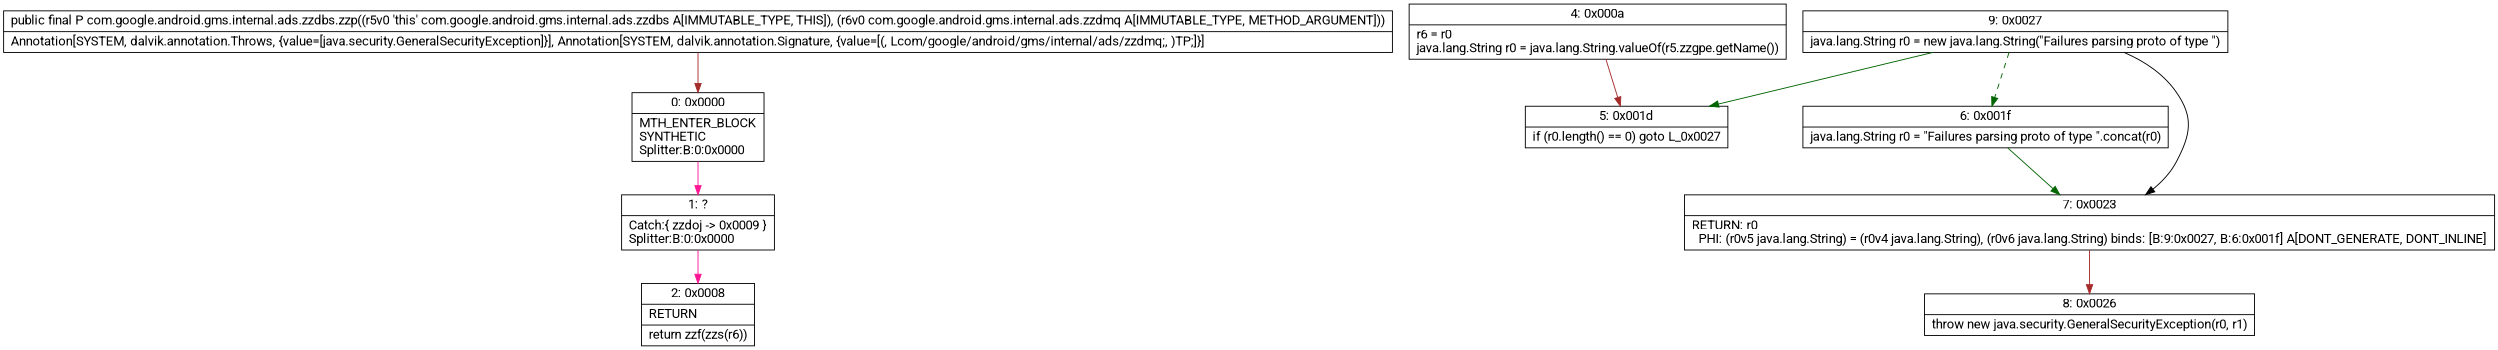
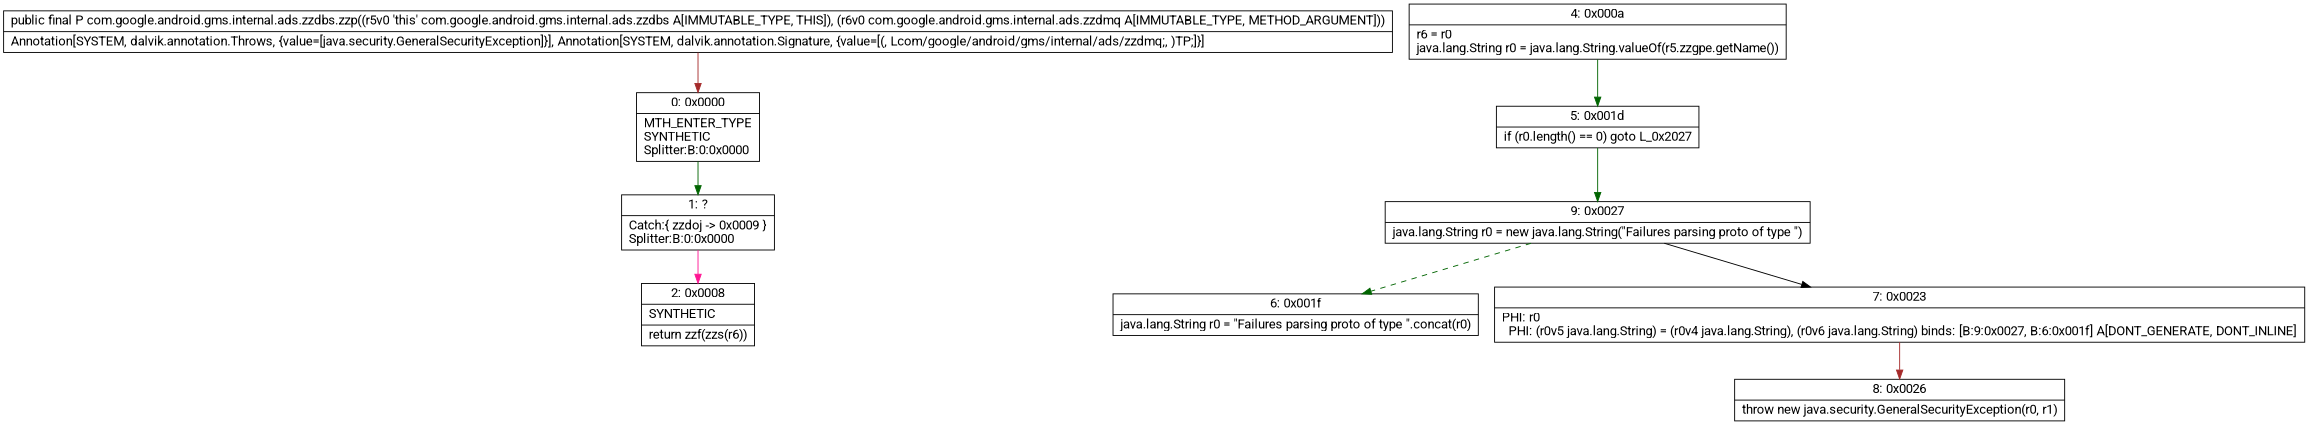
edge "4: 0x000a" -> "5: 0x001d": color brown -> darkgreen
edge "9: 0x0027" -> "5: 0x001d": reversed
node "0: 0x0000": text "MTH_ENTER_BLOCK" -> "MTH_ENTER_TYPE"
node "5: 0x001d": text "if (r0.length() == 0) goto L_0x0027" -> "if (r0.length() == 0) goto L_0x2027"
edge "6: 0x001f" -> "7: 0x0023": removed
edge "0: 0x0000" -> "1: ?": color deeppink -> darkgreen
node "7: 0x0023": text "RETURN: r0" -> "PHI: r0"
node "2: 0x0008": text "RETURN" -> "SYNTHETIC"
